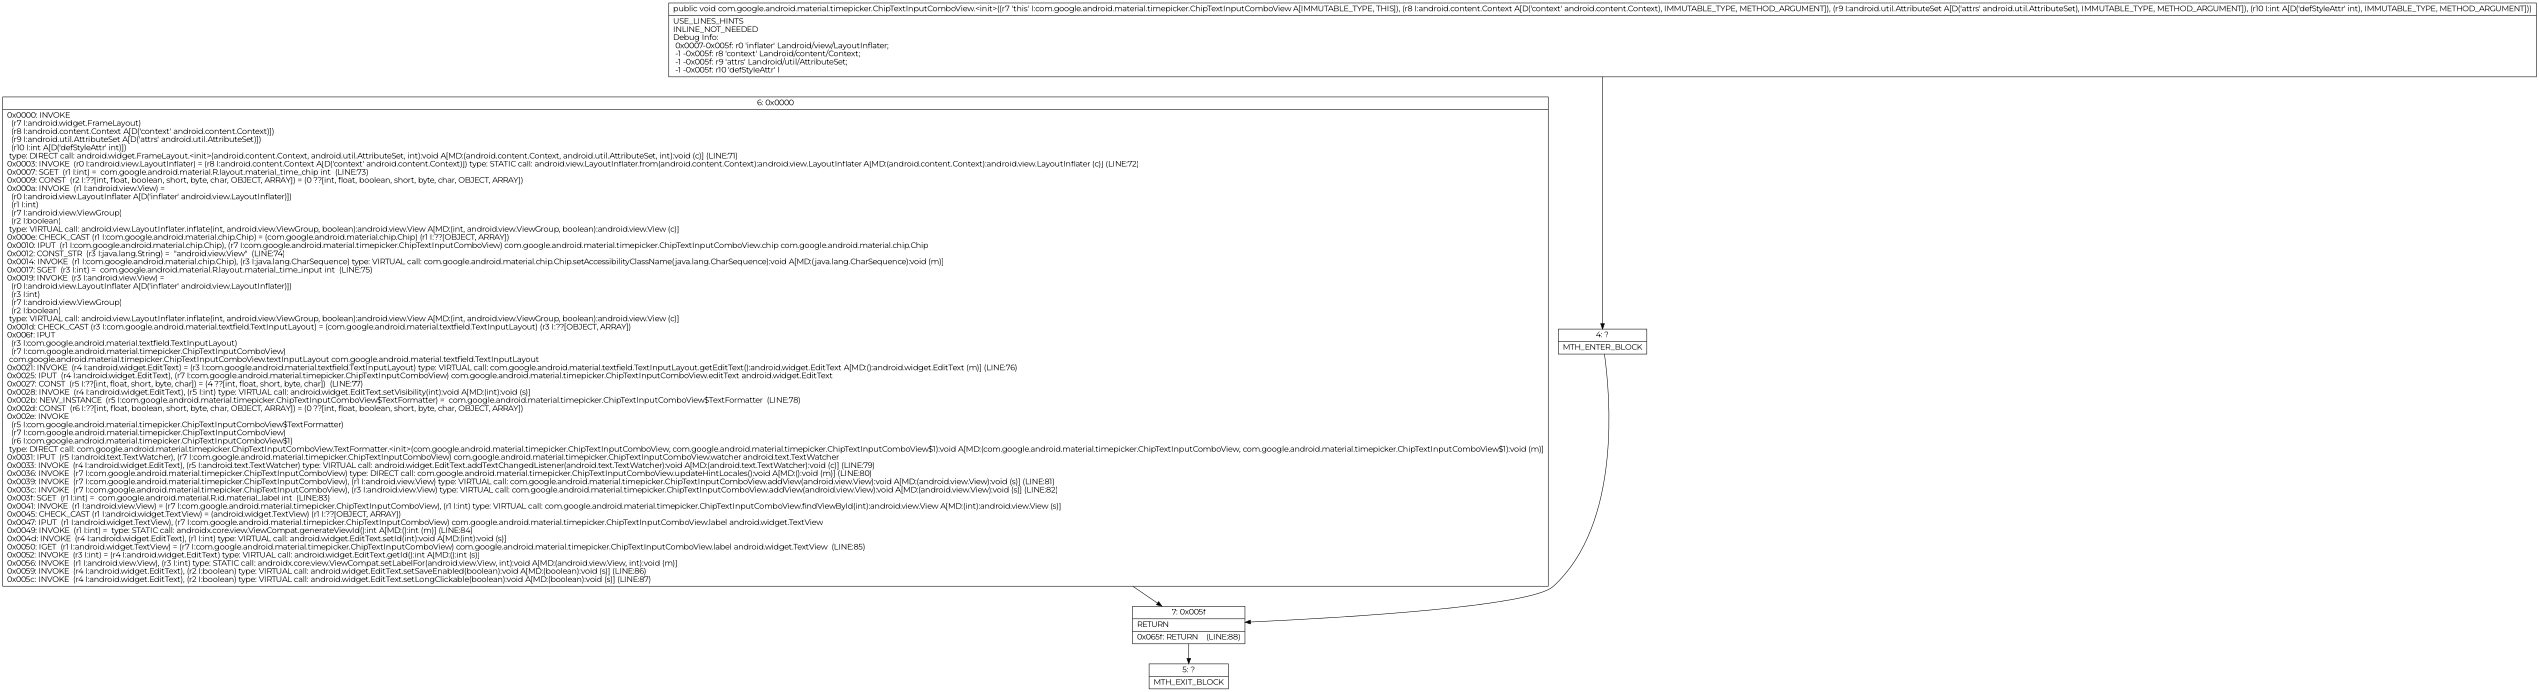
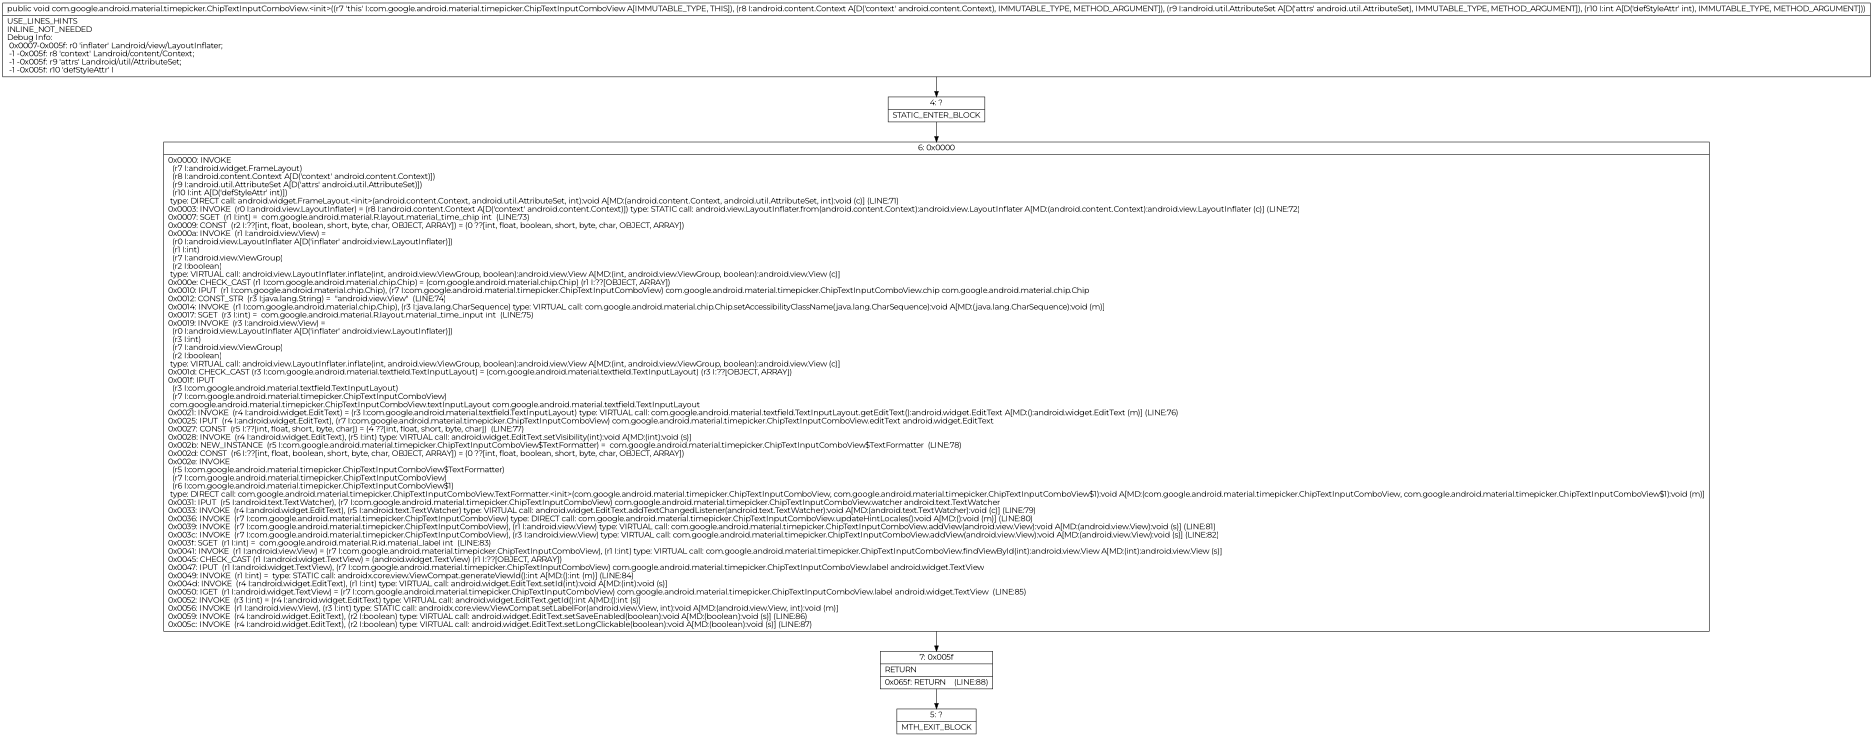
node "6: 0x0000": text "0x006f: IPUT" -> "0x001f: IPUT"
node "4: ?": text "MTH_ENTER_BLOCK" -> "STATIC_ENTER_BLOCK"
edge "4: ?" -> "7: 0x005f": now "4: ?" -> "6: 0x0000"
